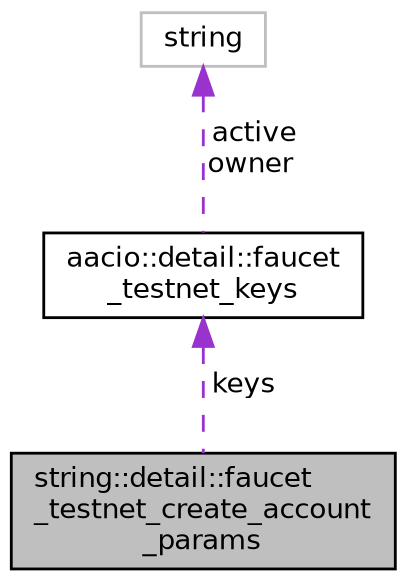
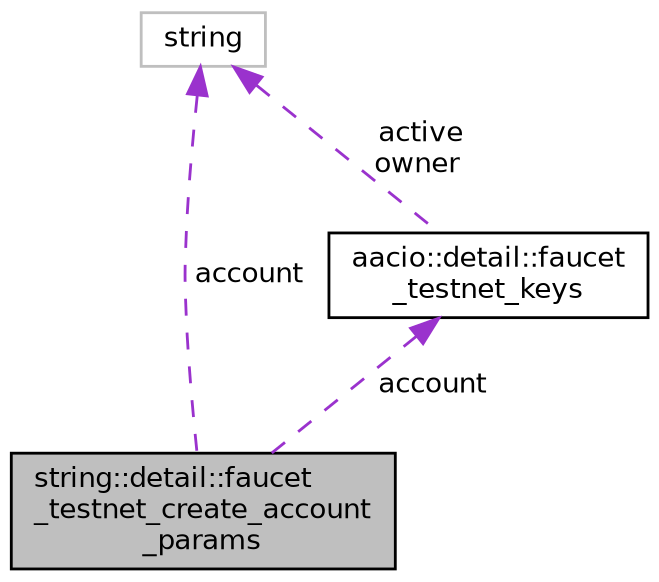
edge "string::detail::faucet _testnet_create_account _params" -> "string": added, label "account"
edge "string::detail::faucet _testnet_create_account _params" -> "aacio::detail::faucet _testnet_keys": label " keys" -> " account"
